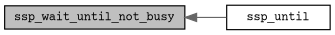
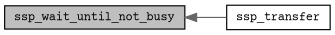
node "ssp_until": label "ssp_until" -> "ssp_transfer"
